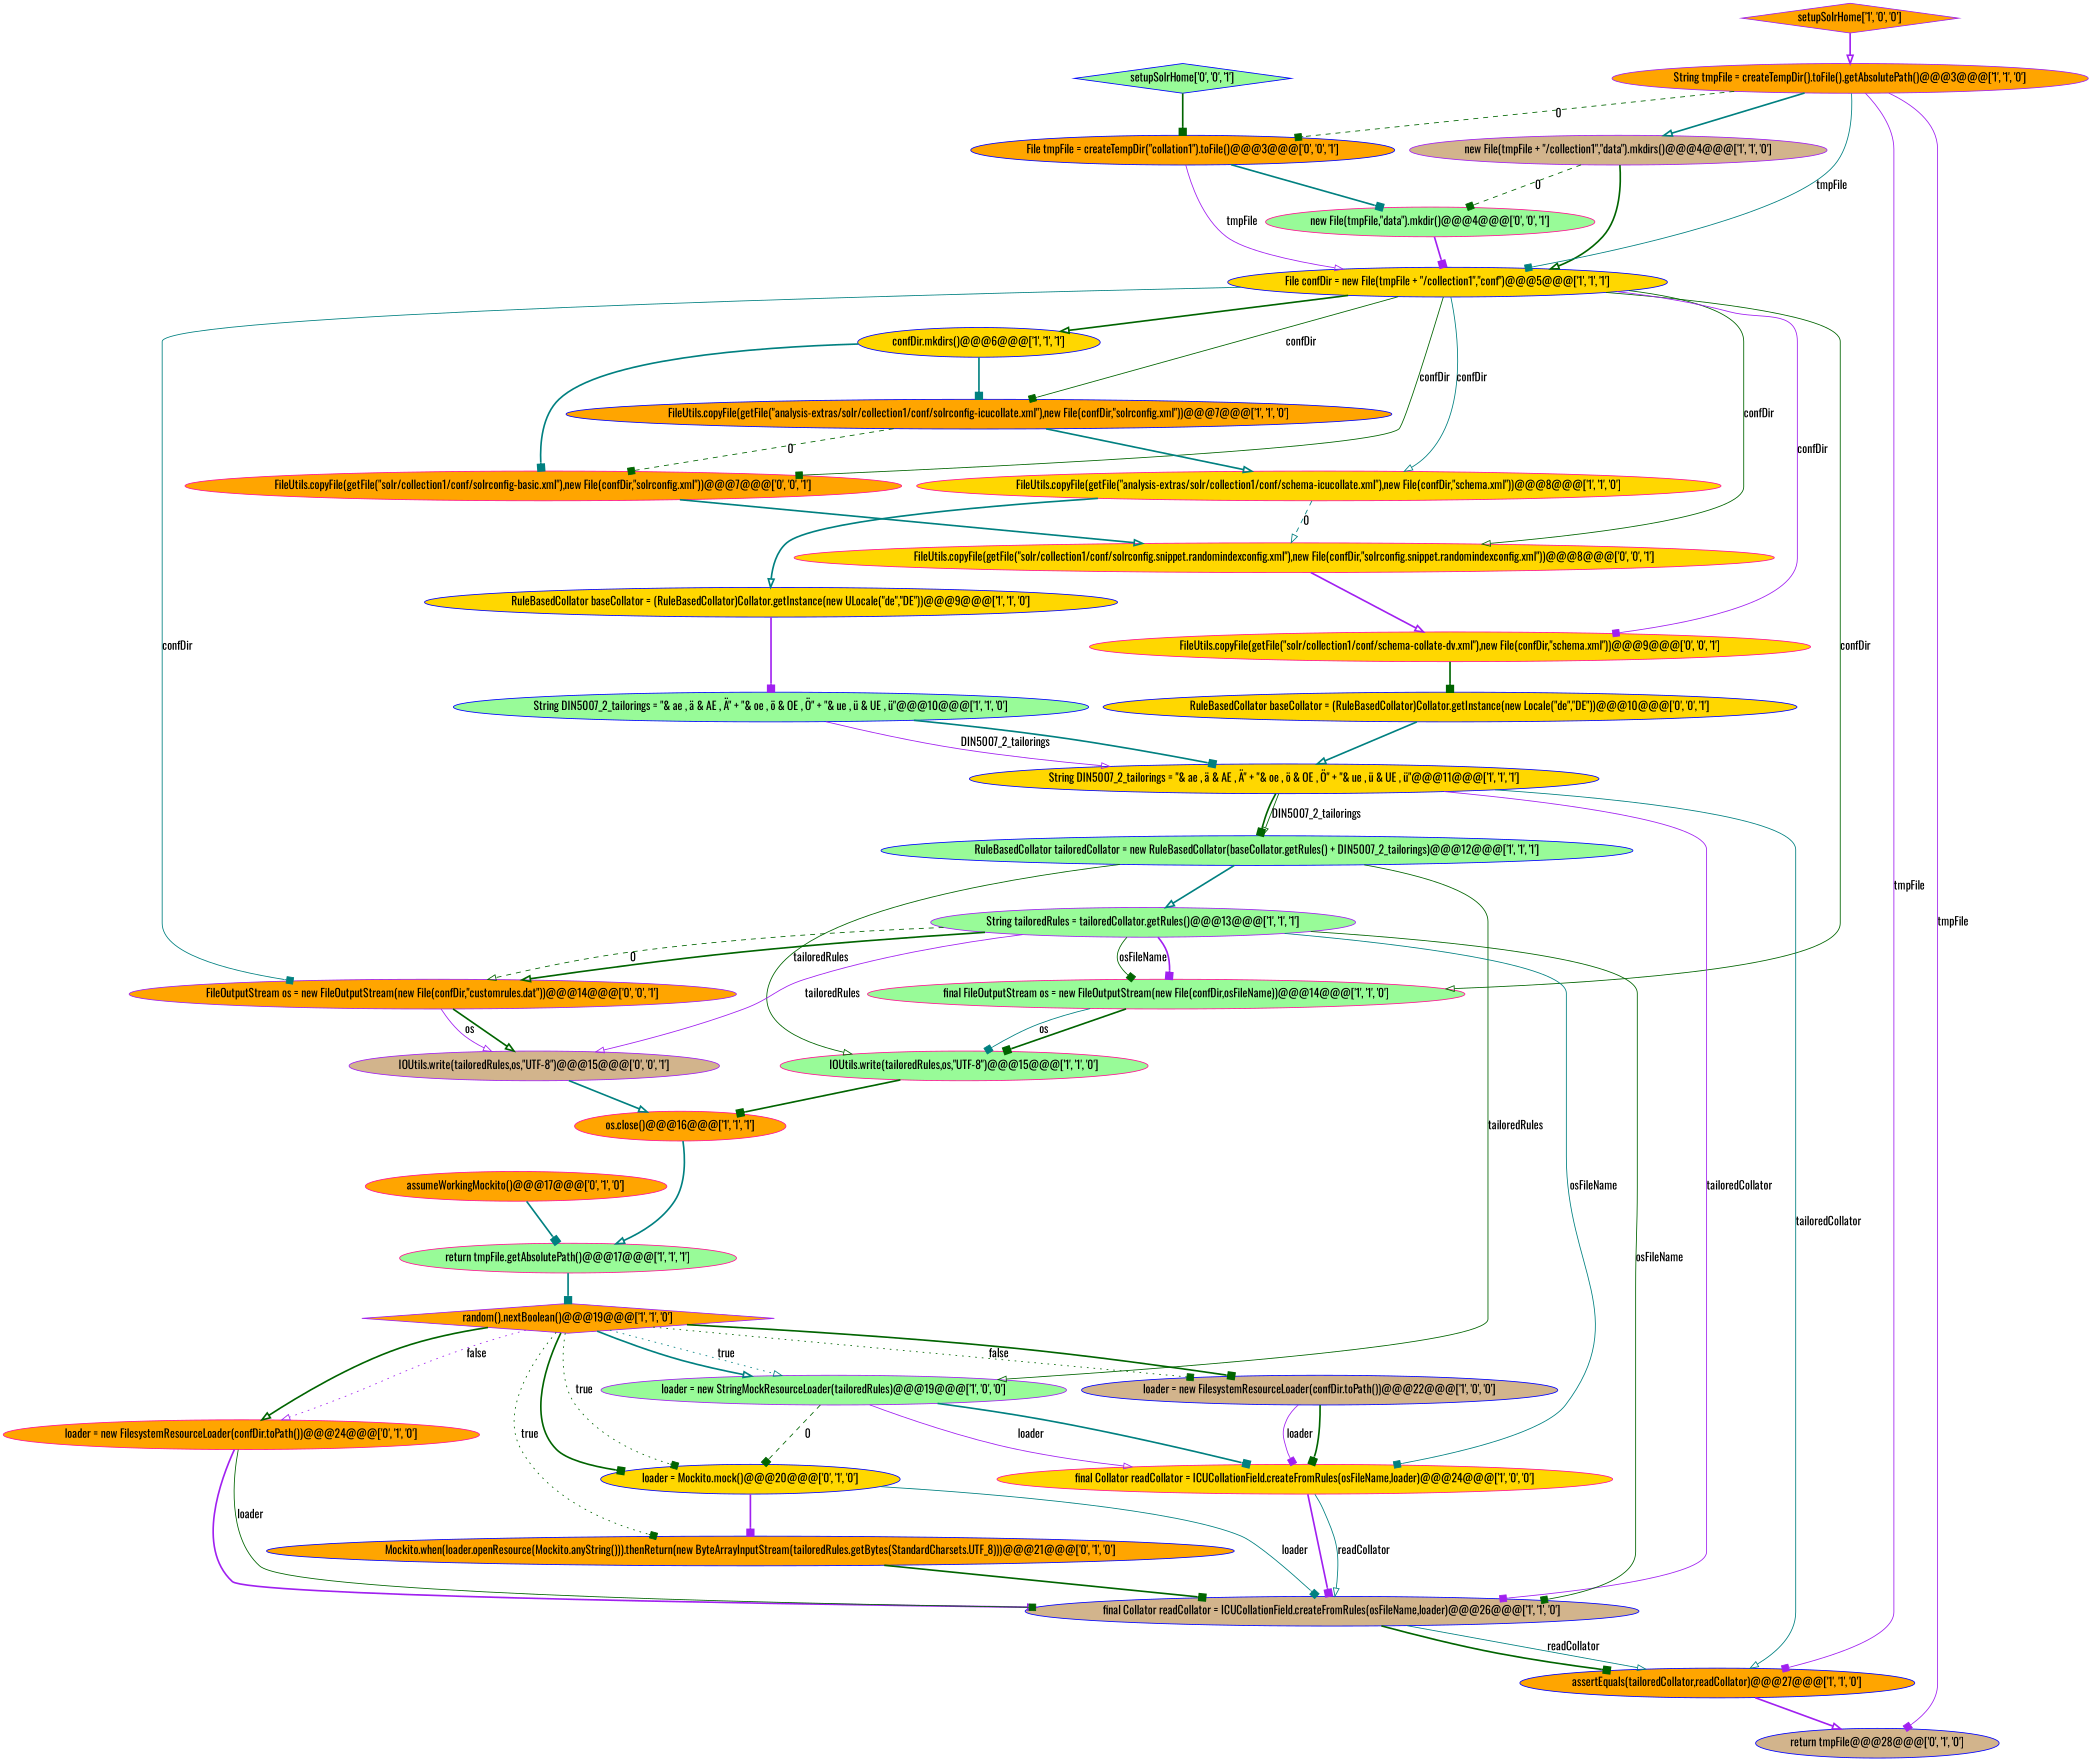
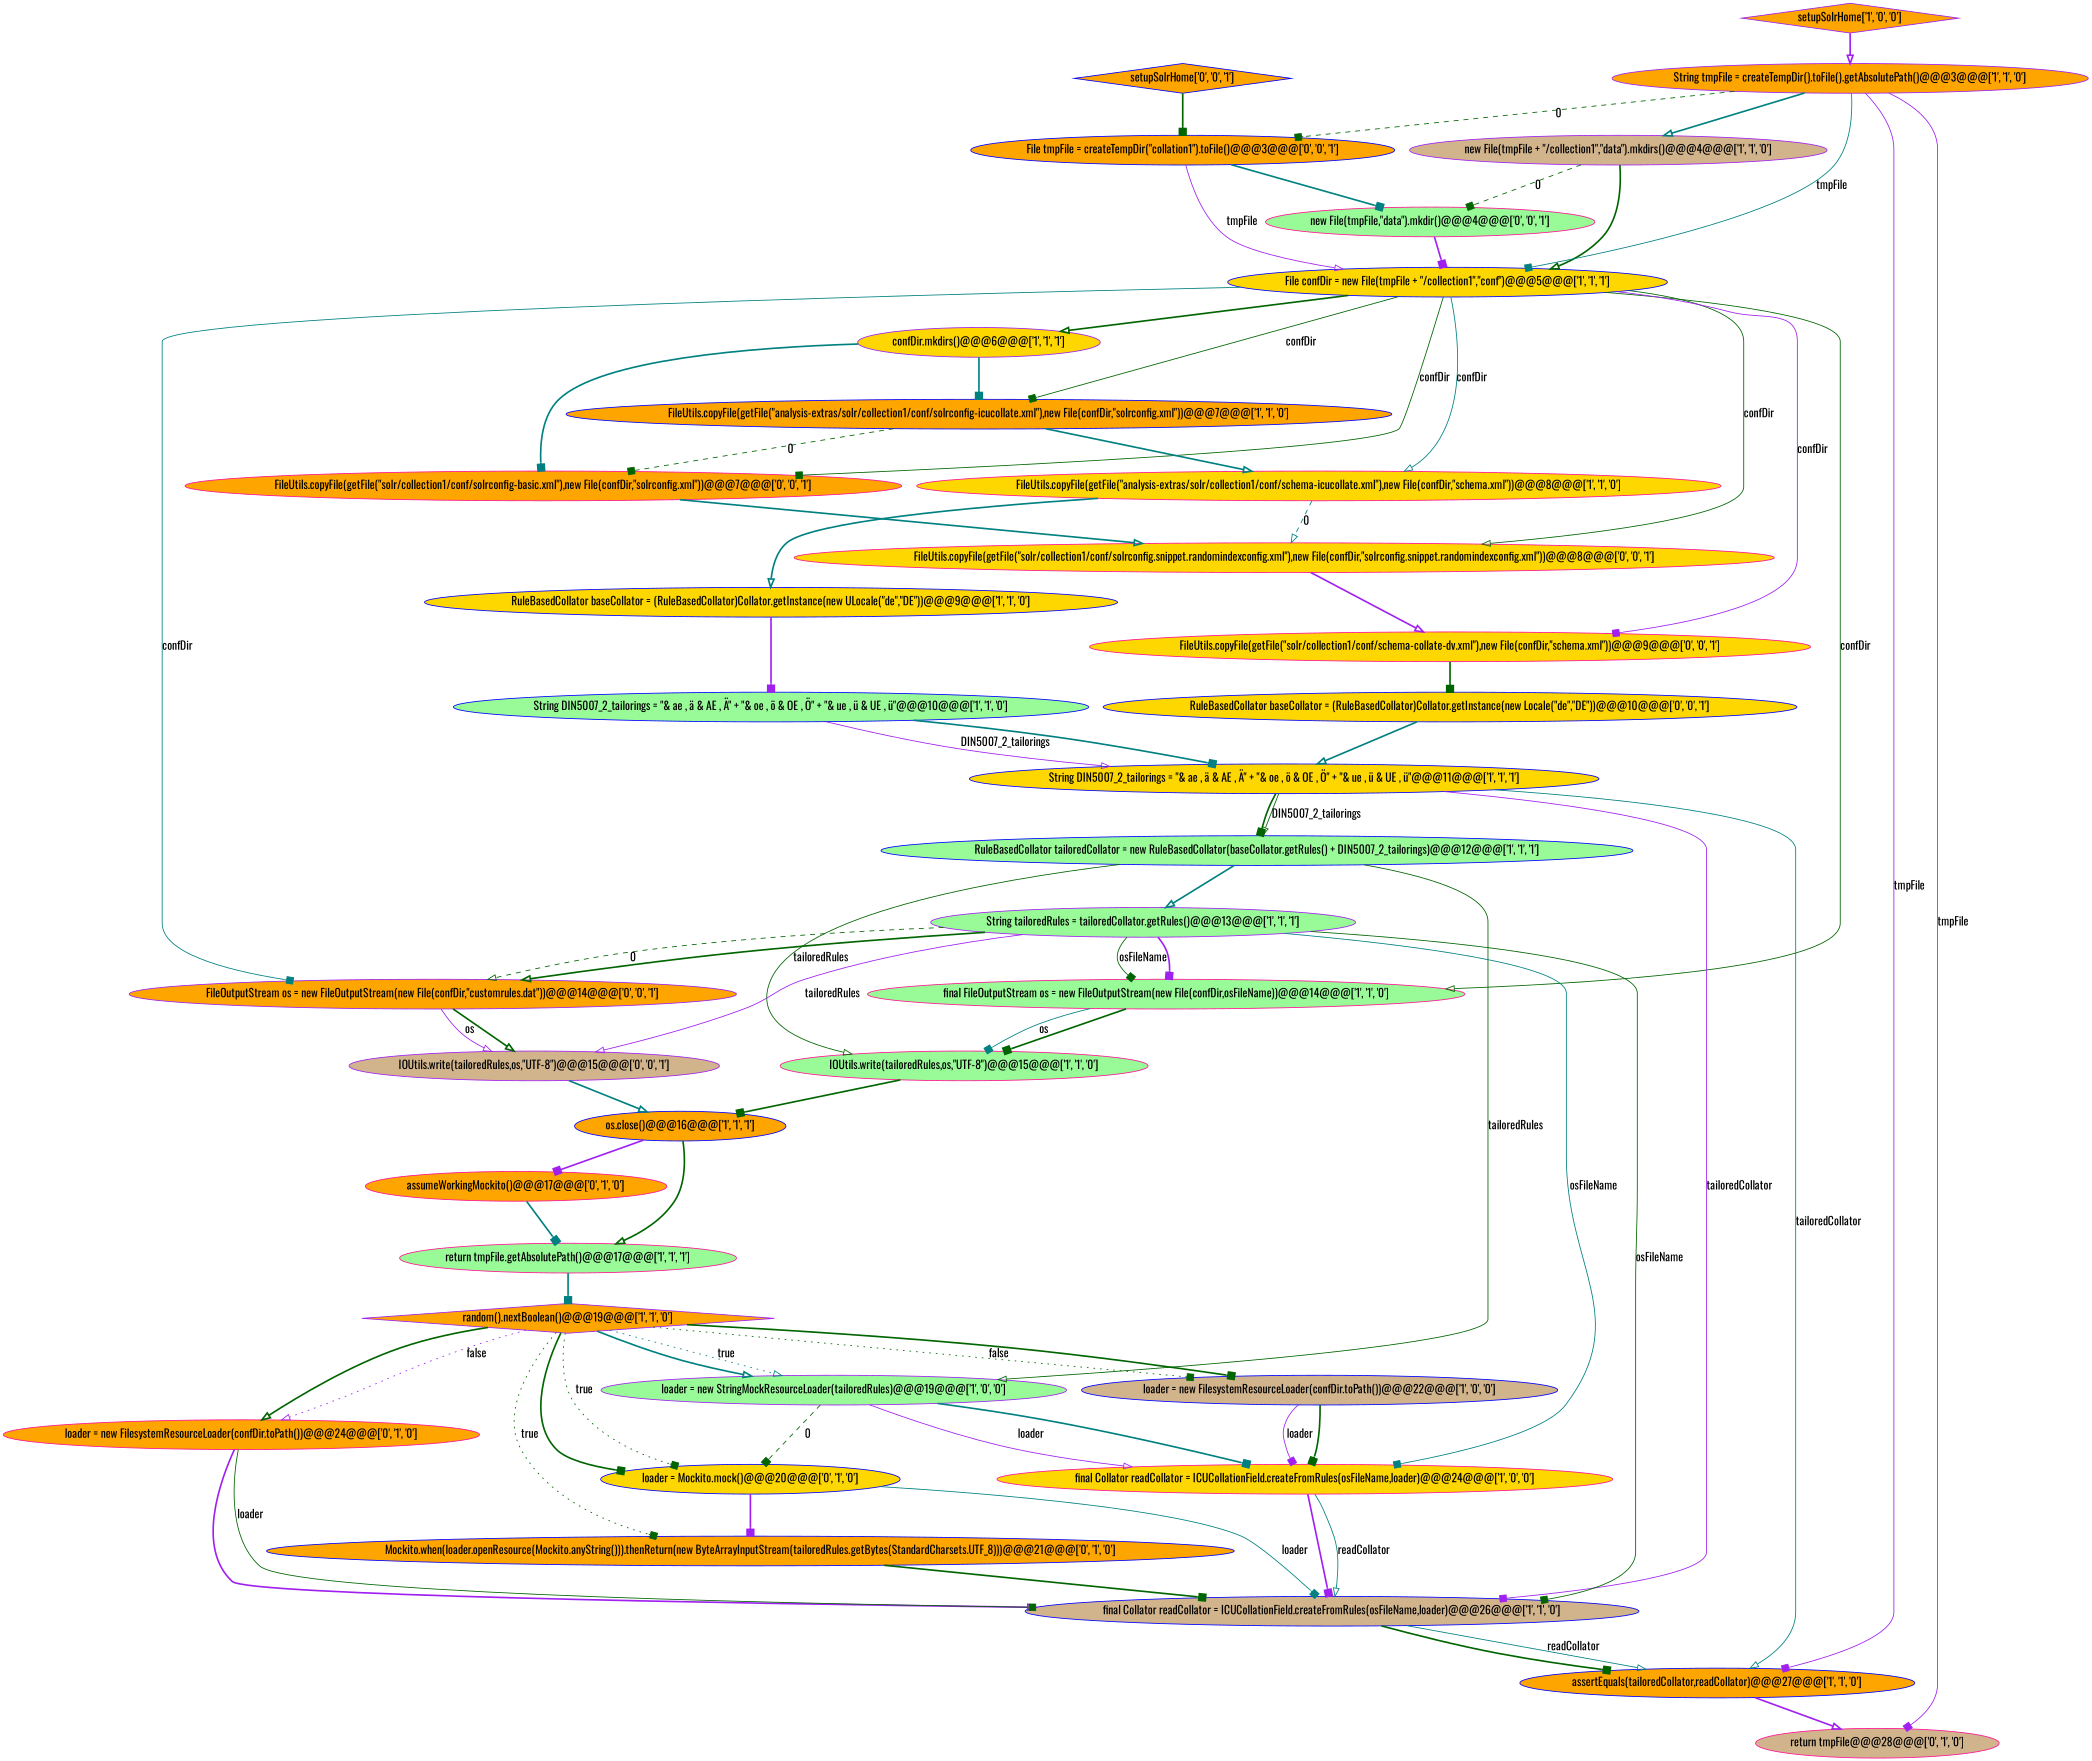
node "setupSolrHome['0', '0', '1']": fillcolor palegreen -> orange
node "confDir.mkdirs()@@@6@@@['1', '1', '1']": color blue -> purple
node "os.close()@@@16@@@['1', '1', '1']": color deeppink -> blue
edge "os.close()@@@16@@@['1', '1', '1']" -> "assumeWorkingMockito()@@@17@@@['0', '1', '0']": added
edge "os.close()@@@16@@@['1', '1', '1']" -> "return tmpFile.getAbsolutePath()@@@17@@@['1', '1', '1']": color teal -> darkgreen
node "return tmpFile@@@28@@@['0', '1', '0']": color blue -> deeppink
